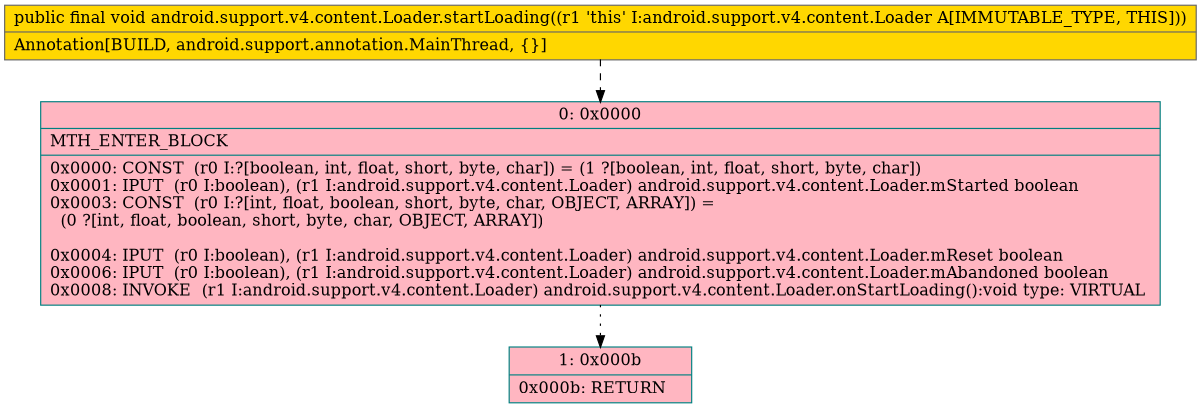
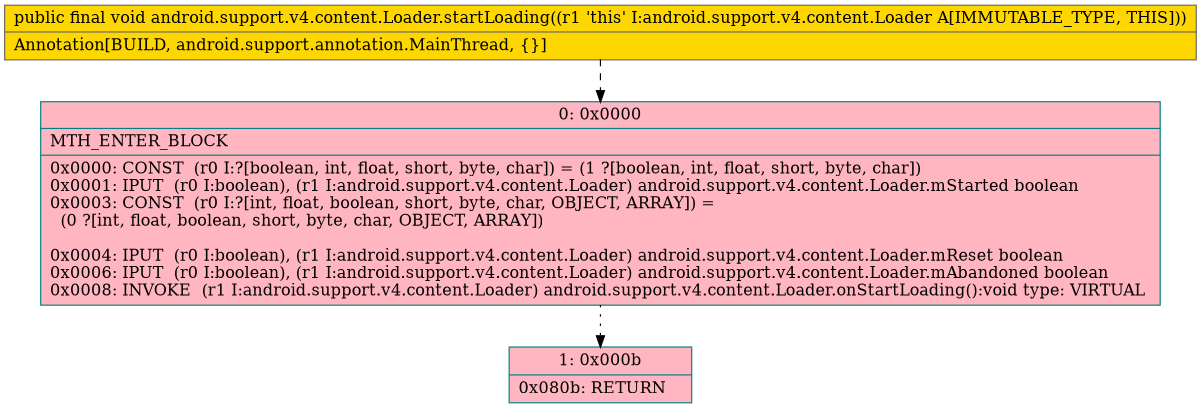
node "1: 0x000b": text "0x000b: RETURN" -> "0x080b: RETURN"
